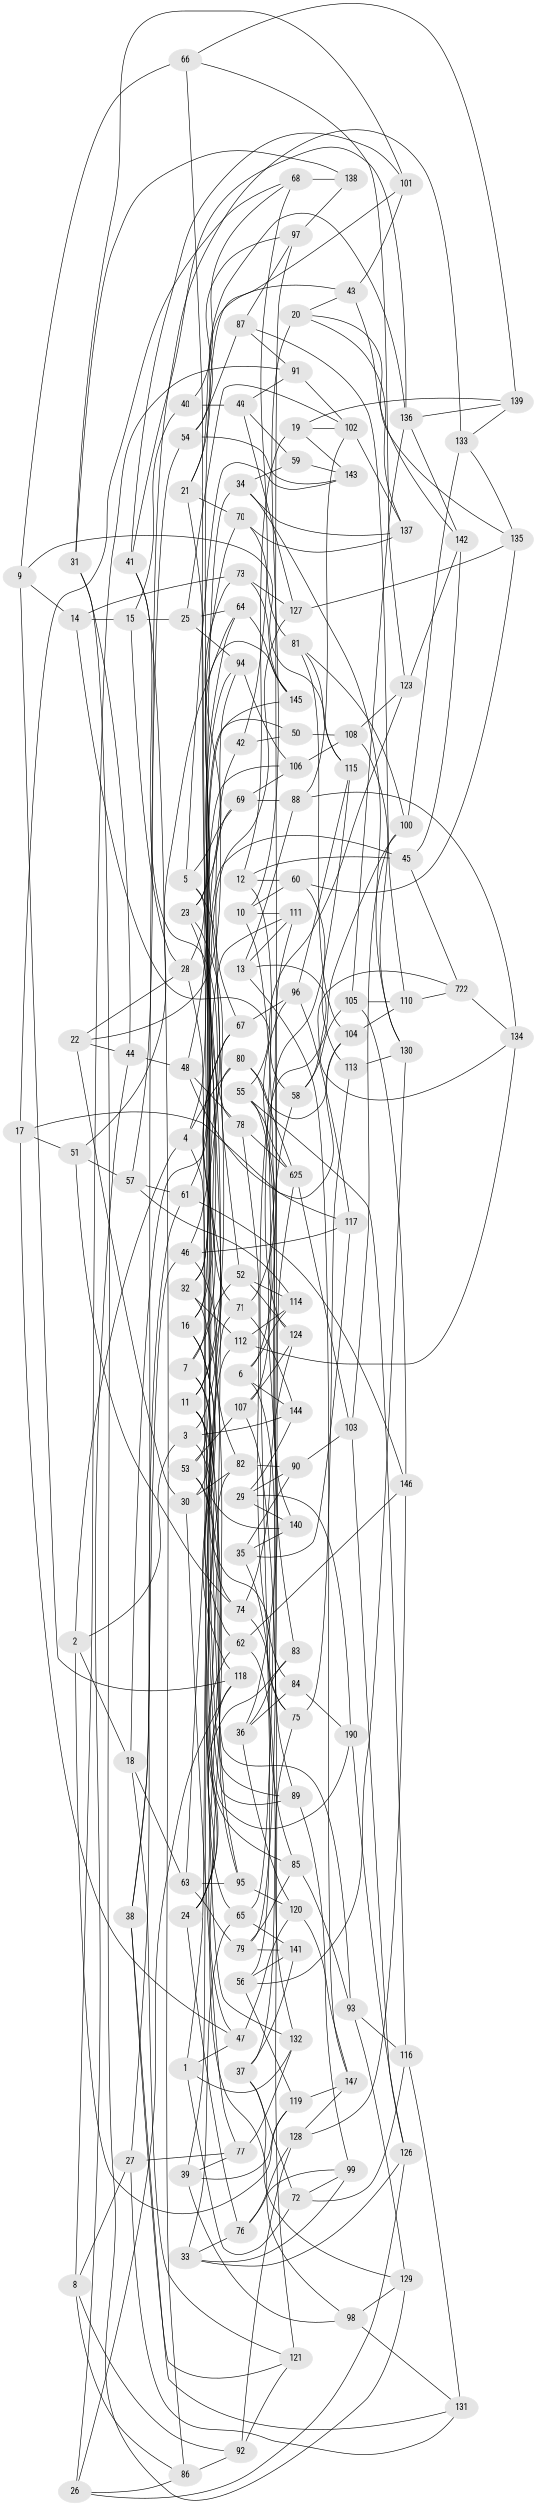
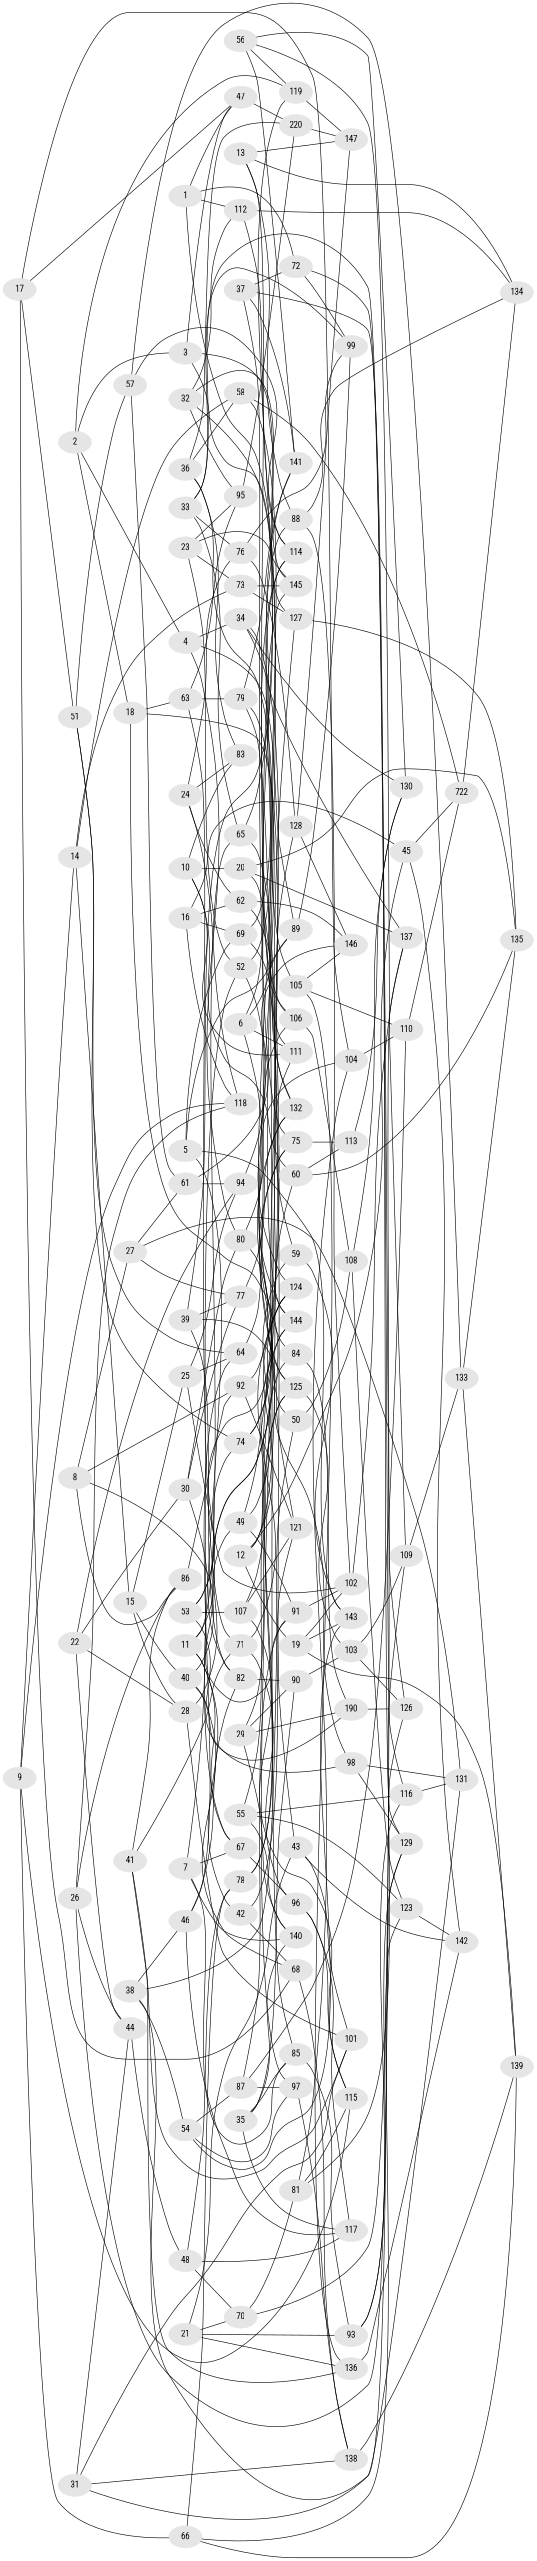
edge "139" -- "136": now "139" -- "138"
node "100": label "100" -> "109"
node "625": label "625" -> "125"
edge "11" -- "190": now "40" -- "190"
node "120": label "120" -> "220"
